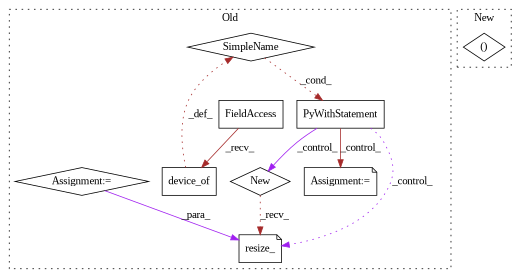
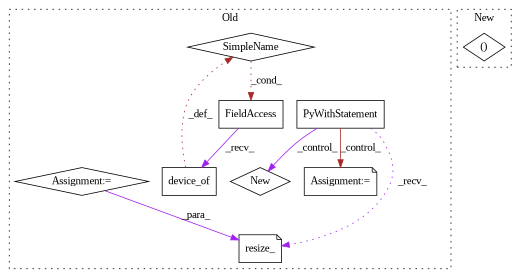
edge "SimpleName" -> "PyWithStatement": now "SimpleName" -> "FieldAccess"
edge "FieldAccess" -> "device_of": color brown -> purple
edge "PyWithStatement" -> "resize_": label "_control_" -> "_recv_"
edge "New" -> "resize_": removed, label "_recv_"
